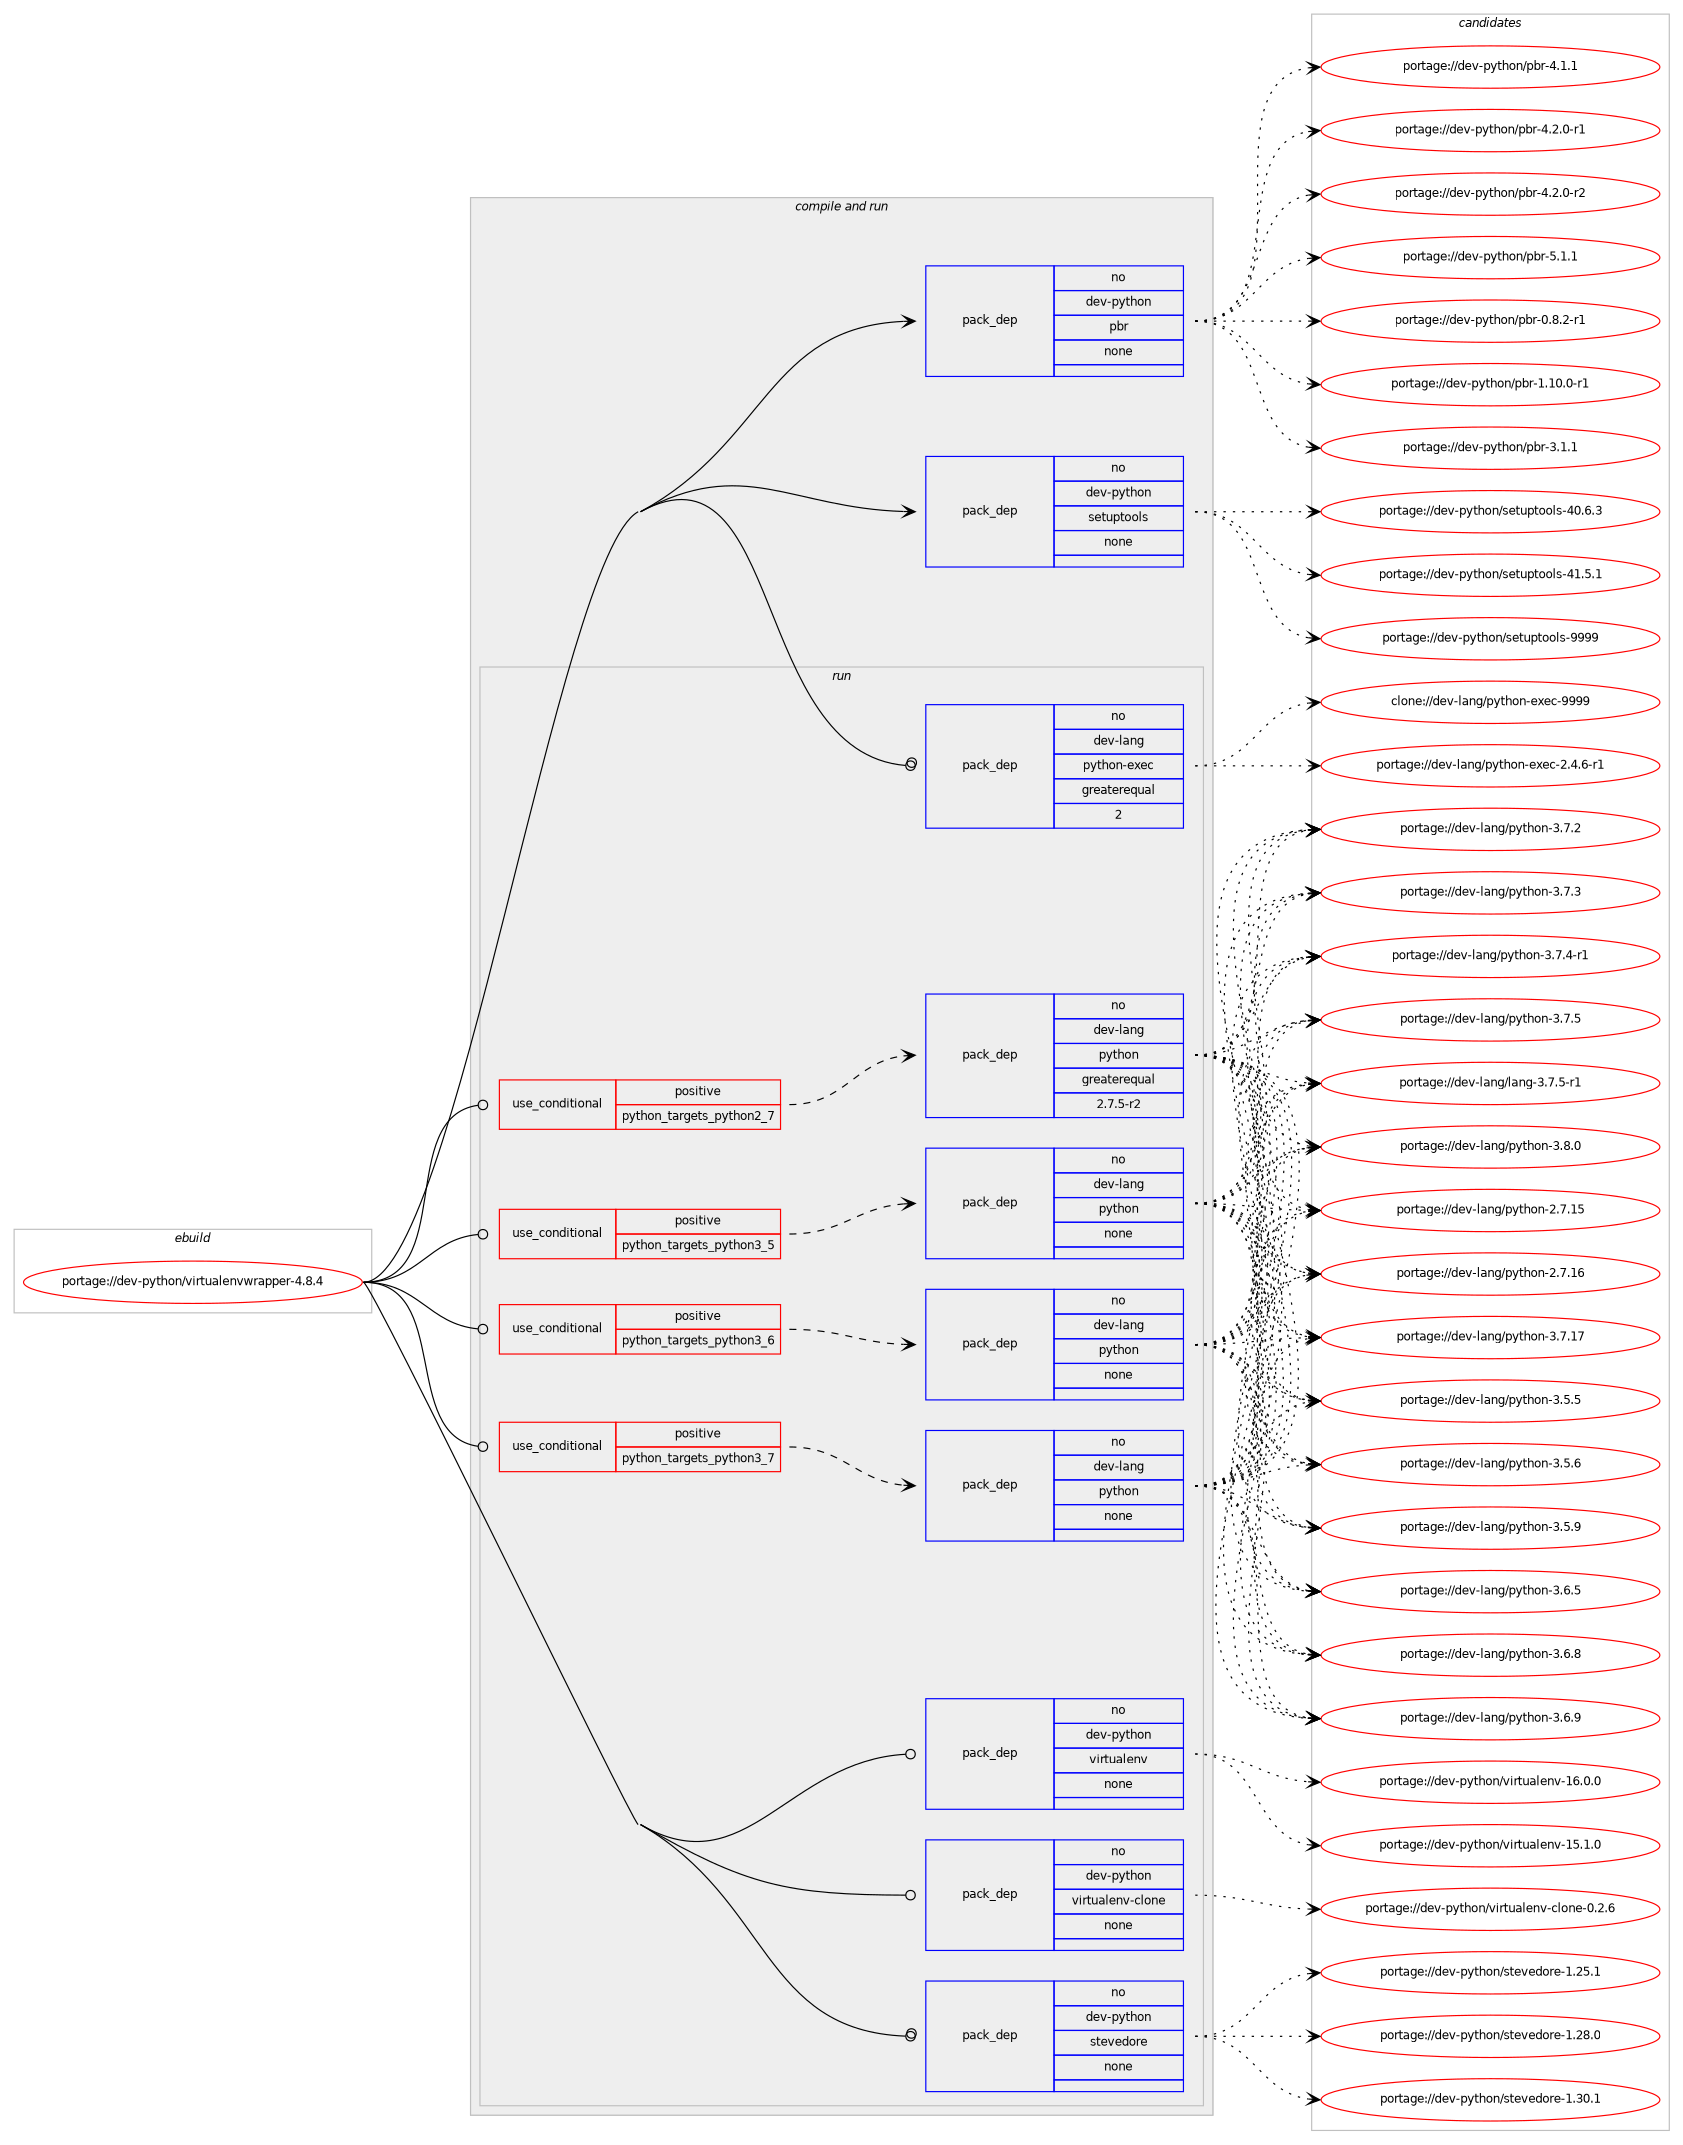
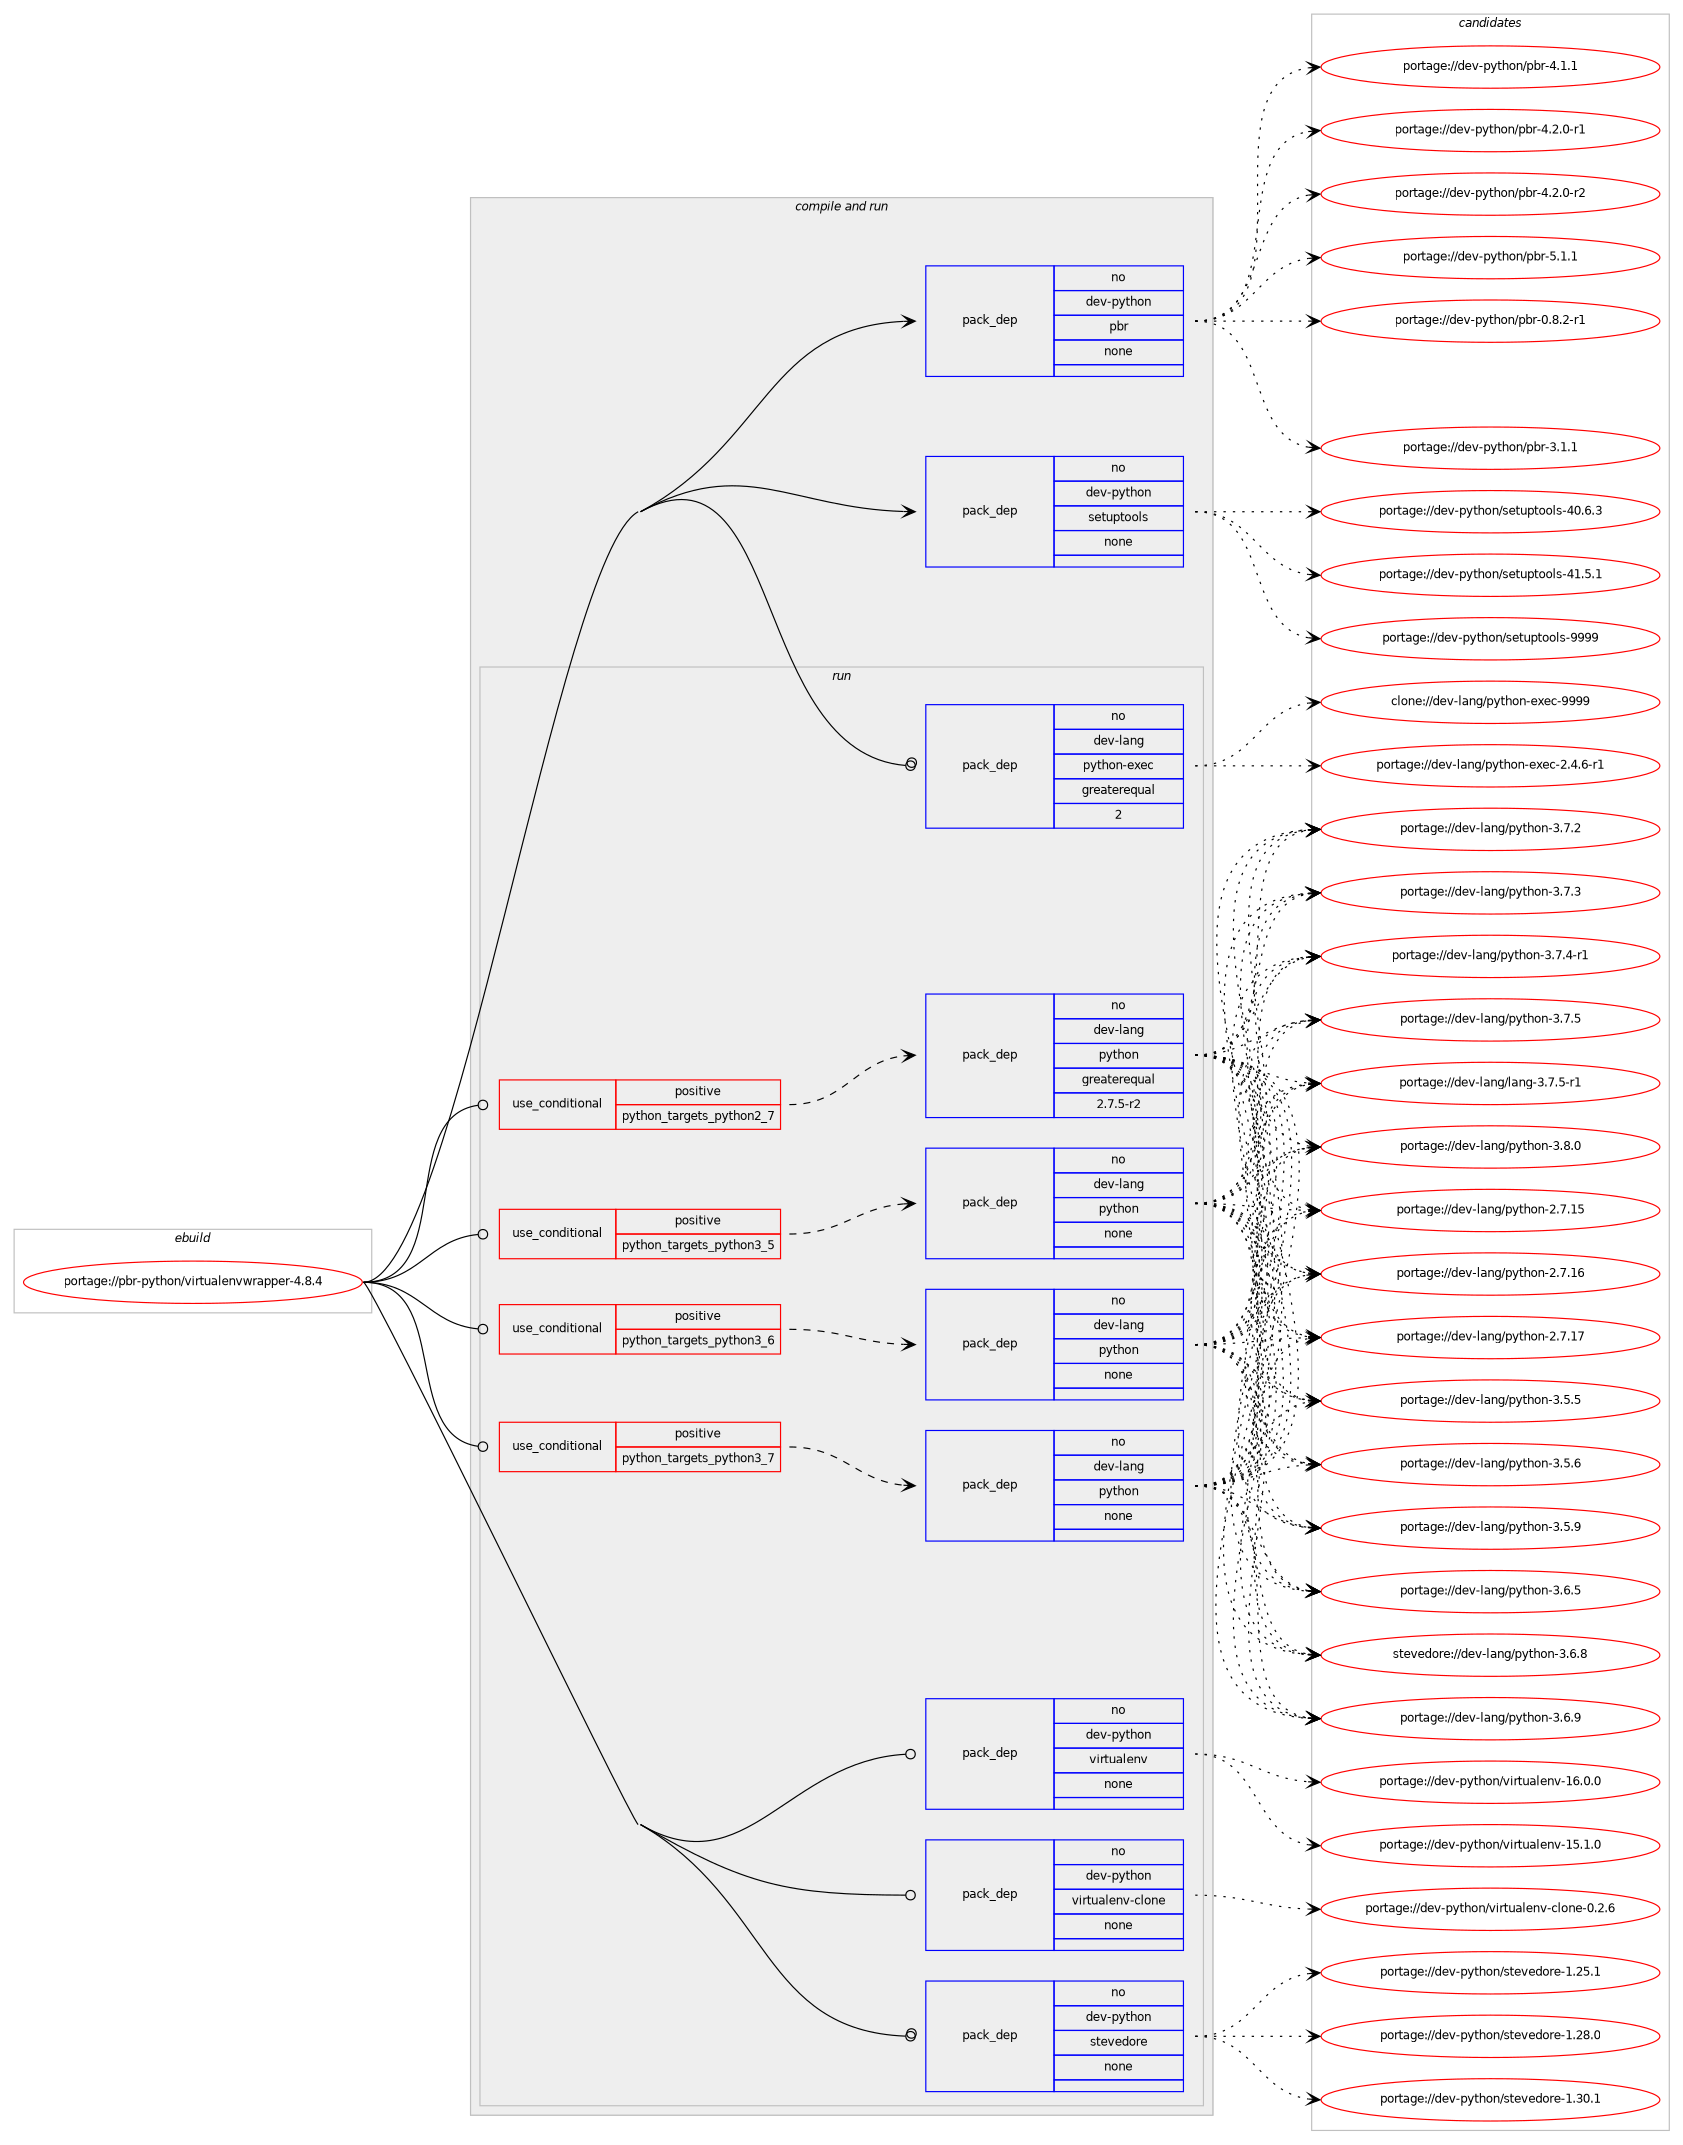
node "portage://dev-python/pbr-1.10.0-r1": removed
node "portage://dev-python/virtualenvwrapper-4.8.4": label "portage://dev-python/virtualenvwrapper-4.8.4" -> "portage://pbr-python/virtualenvwrapper-4.8.4"
node "portage://dev-lang/python-3.7.17": label "portage://dev-lang/python-3.7.17" -> "portage://dev-lang/python-2.7.17"
node "portage://dev-lang/python-3.6.8": label "portage://dev-lang/python-3.6.8" -> "stevedore://dev-lang/python-3.6.8"
